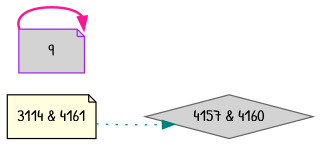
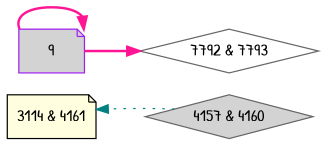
node "7792 & 7793": added
edge "3114 & 4161" -> "4157 & 4160": reversed
